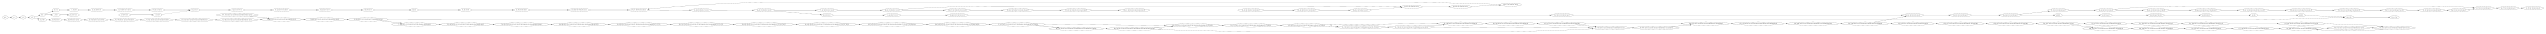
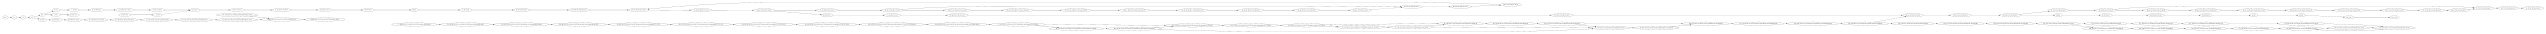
node "33, 42: 18 19 20 21 22 23 28 29 30 31": added
node "76, 90: 50 51 52 53 54 55 56 57 58 59 60 61 62 63": removed
